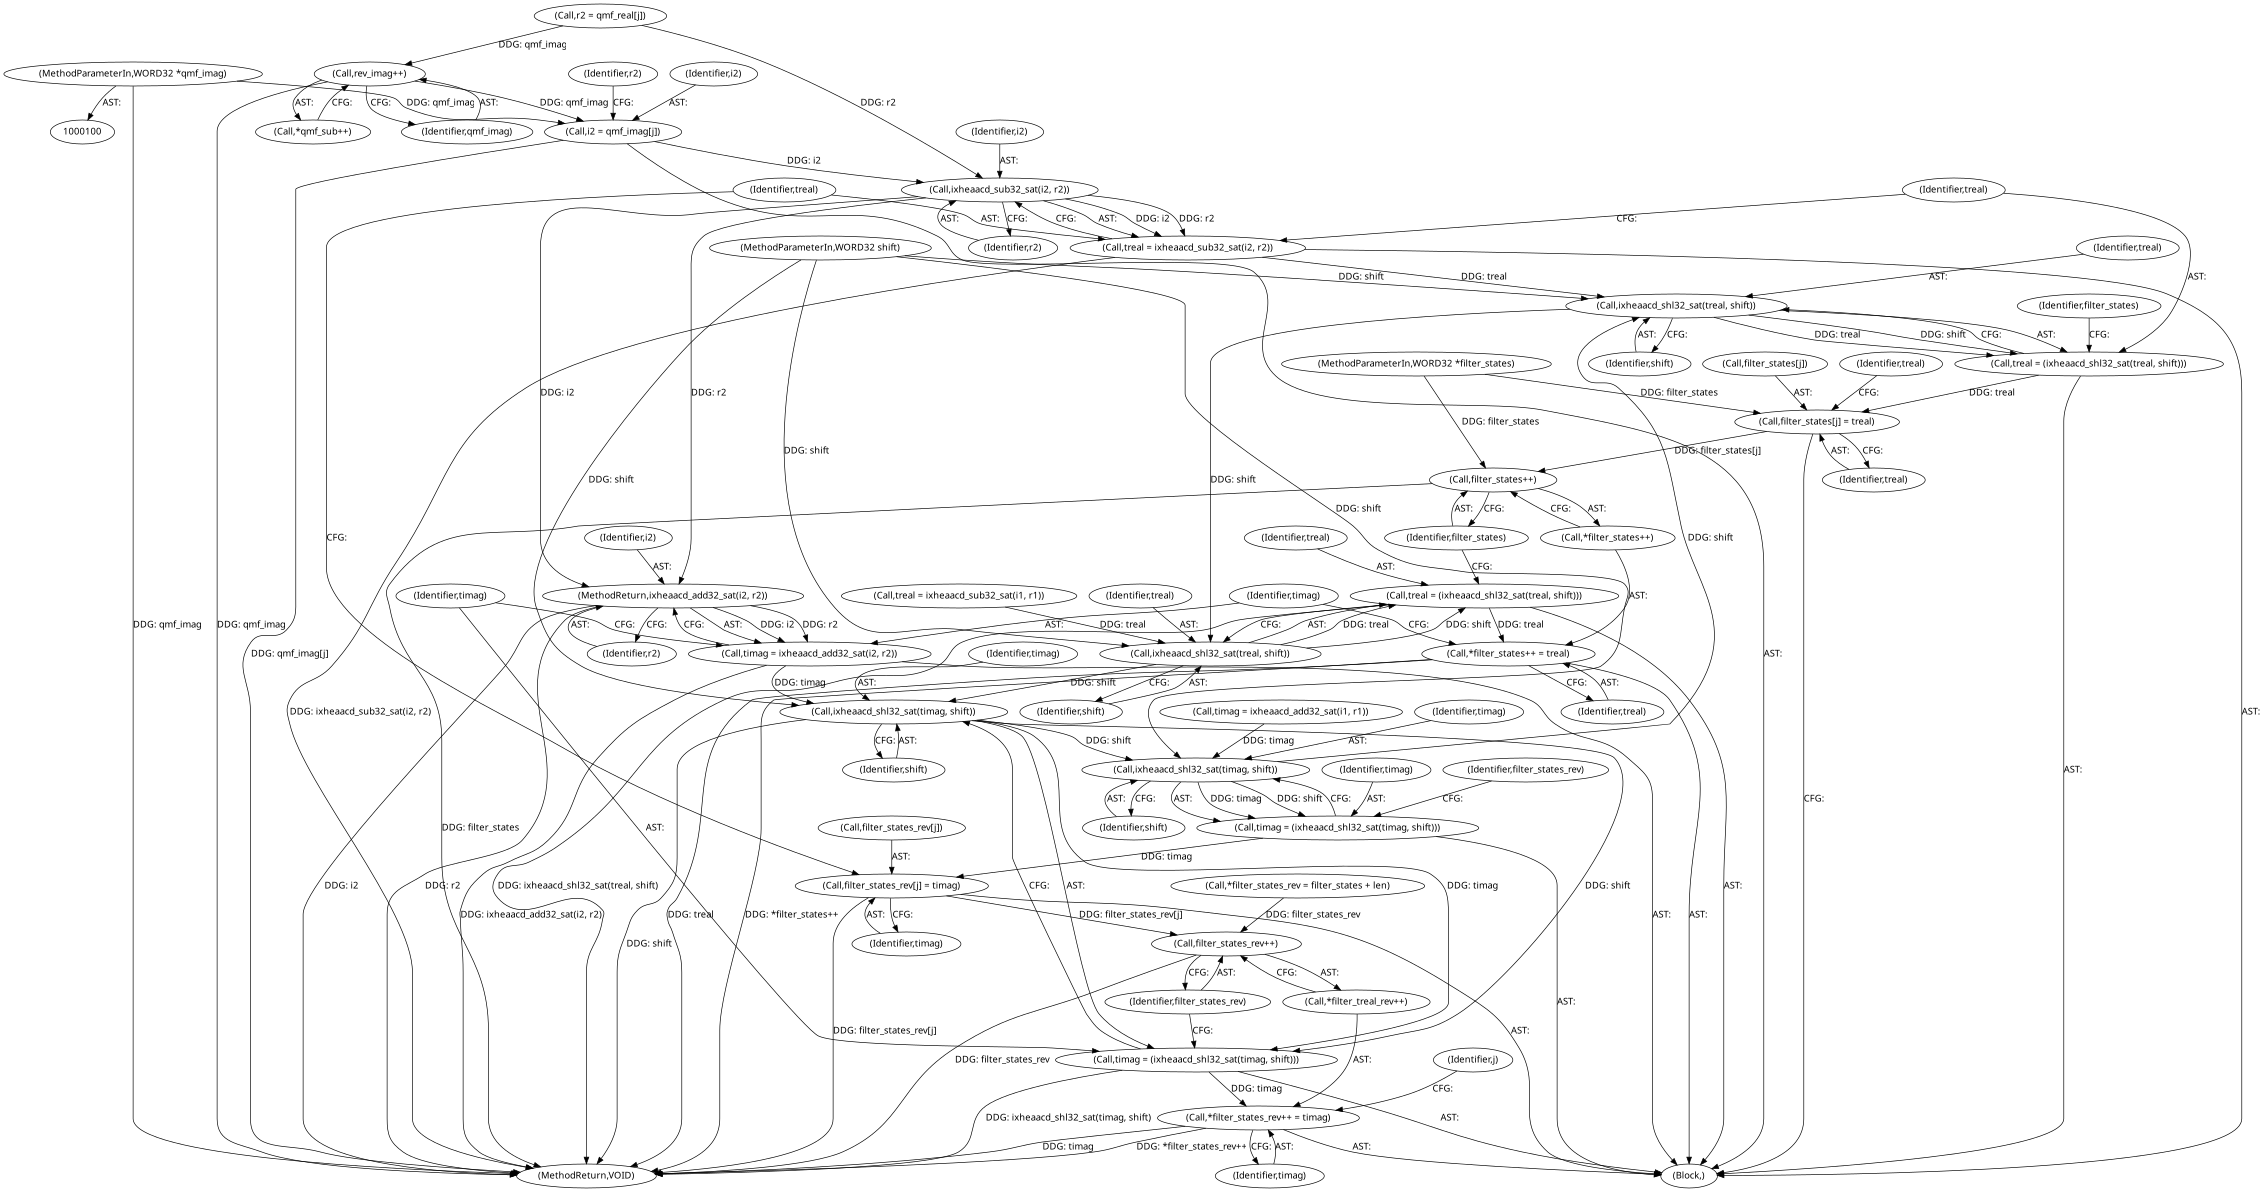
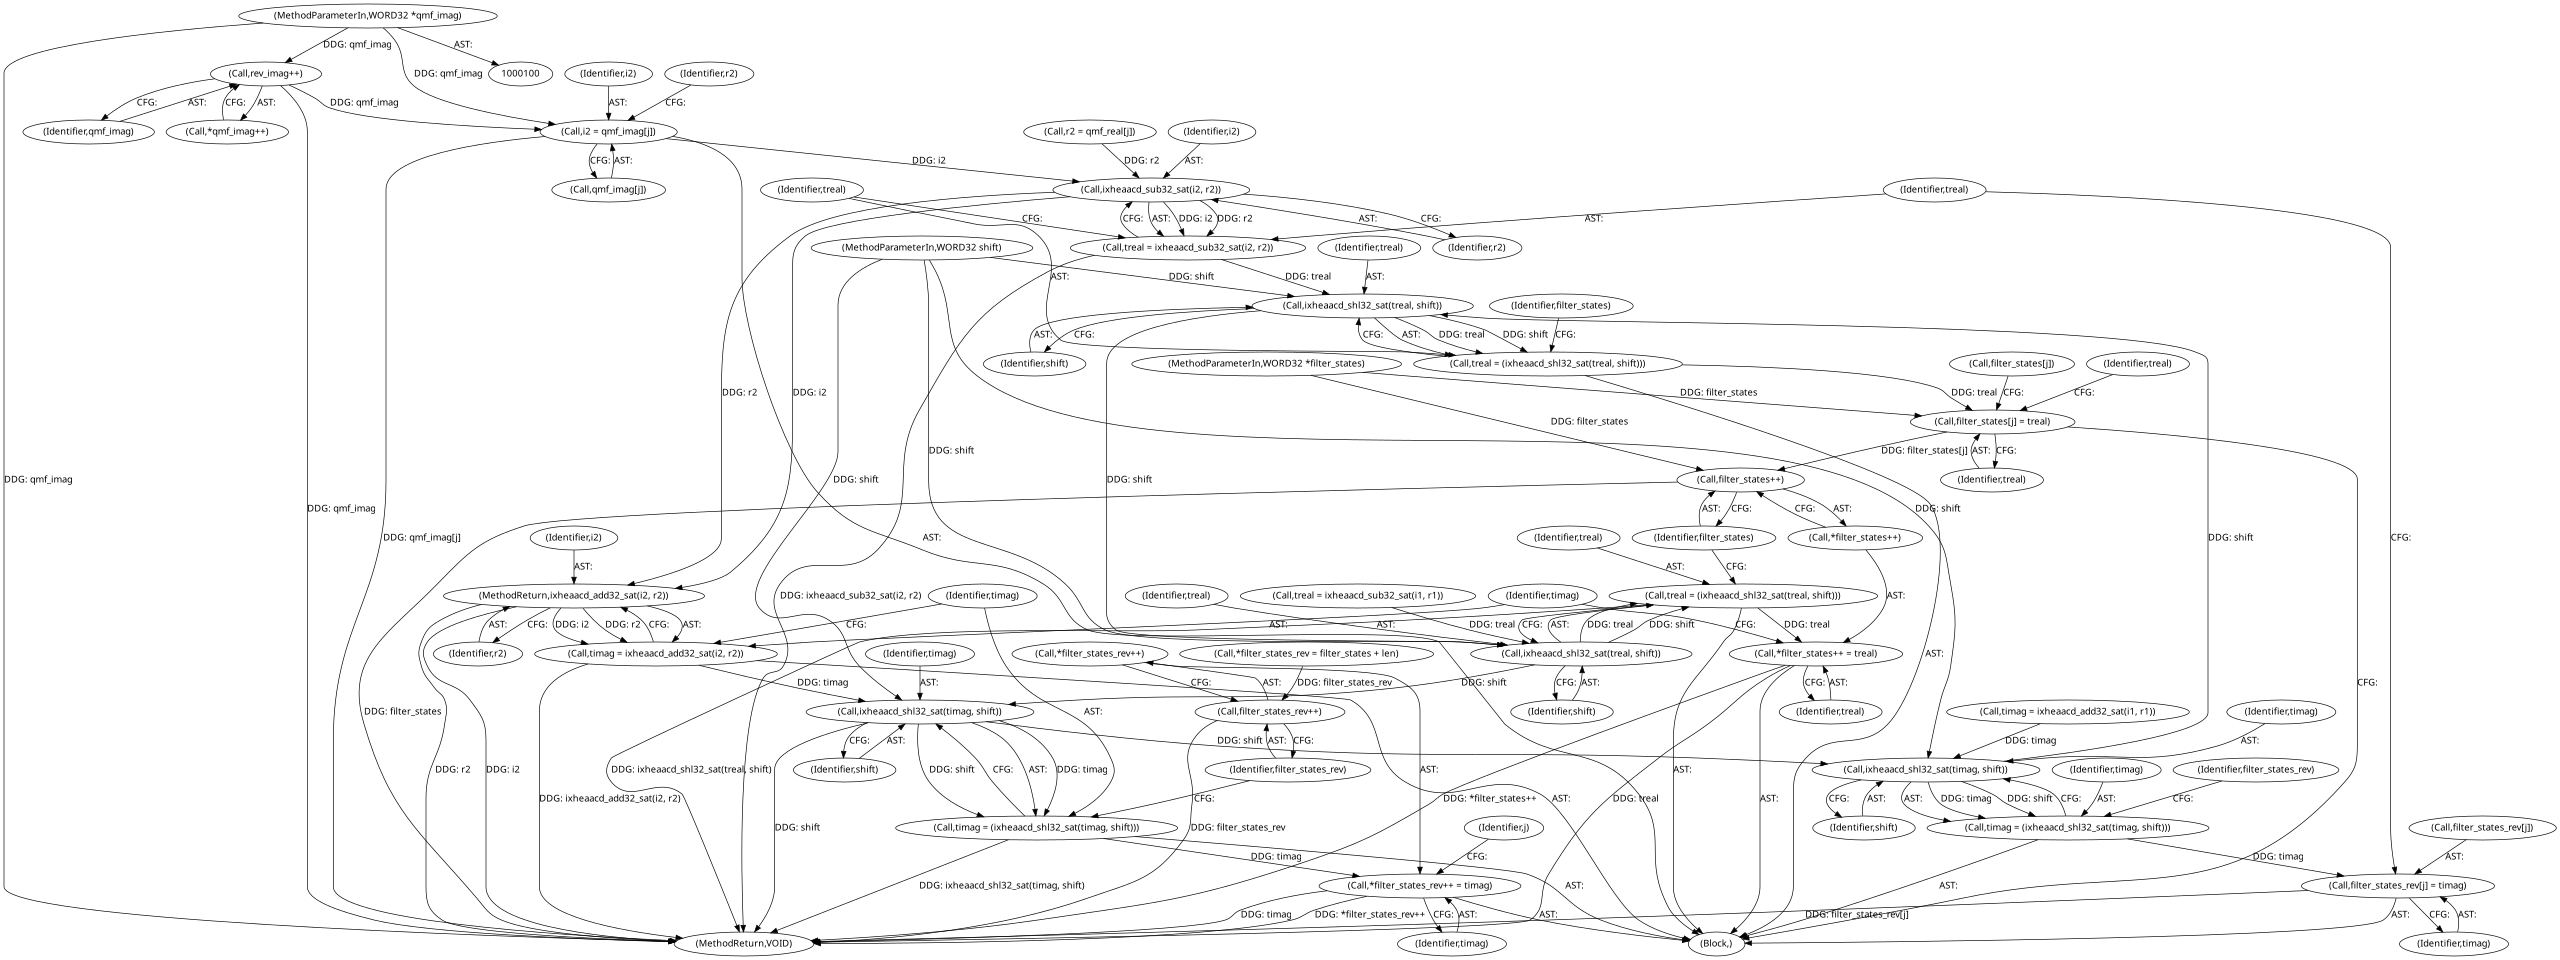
edge "(Call,r2 = qmf_real[j])" -> "(Call,rev_imag++)": now "(MethodParameterIn,WORD32 *qmf_imag)" -> "(Call,rev_imag++)"
node "(Call,*qmf_sub++)": label "(Call,*qmf_sub++)" -> "(Call,*qmf_imag++)"
node "(Call,qmf_imag[j])": added
edge "(Call,filter_states[j])" -> "(Call,filter_states[j] = treal)": label "AST: " -> "CFG: "
edge "(Call,treal = ixheaacd_sub32_sat(i2, r2))" -> "(Block,)": removed, label "AST:"
edge "(Call,filter_states_rev[j] = timag)" -> "(Call,filter_states_rev++)": removed, label "DDG: filter_states_rev[j]"
node "(Call,*filter_treal_rev++)": label "(Call,*filter_treal_rev++)" -> "(Call,*filter_states_rev++)"
